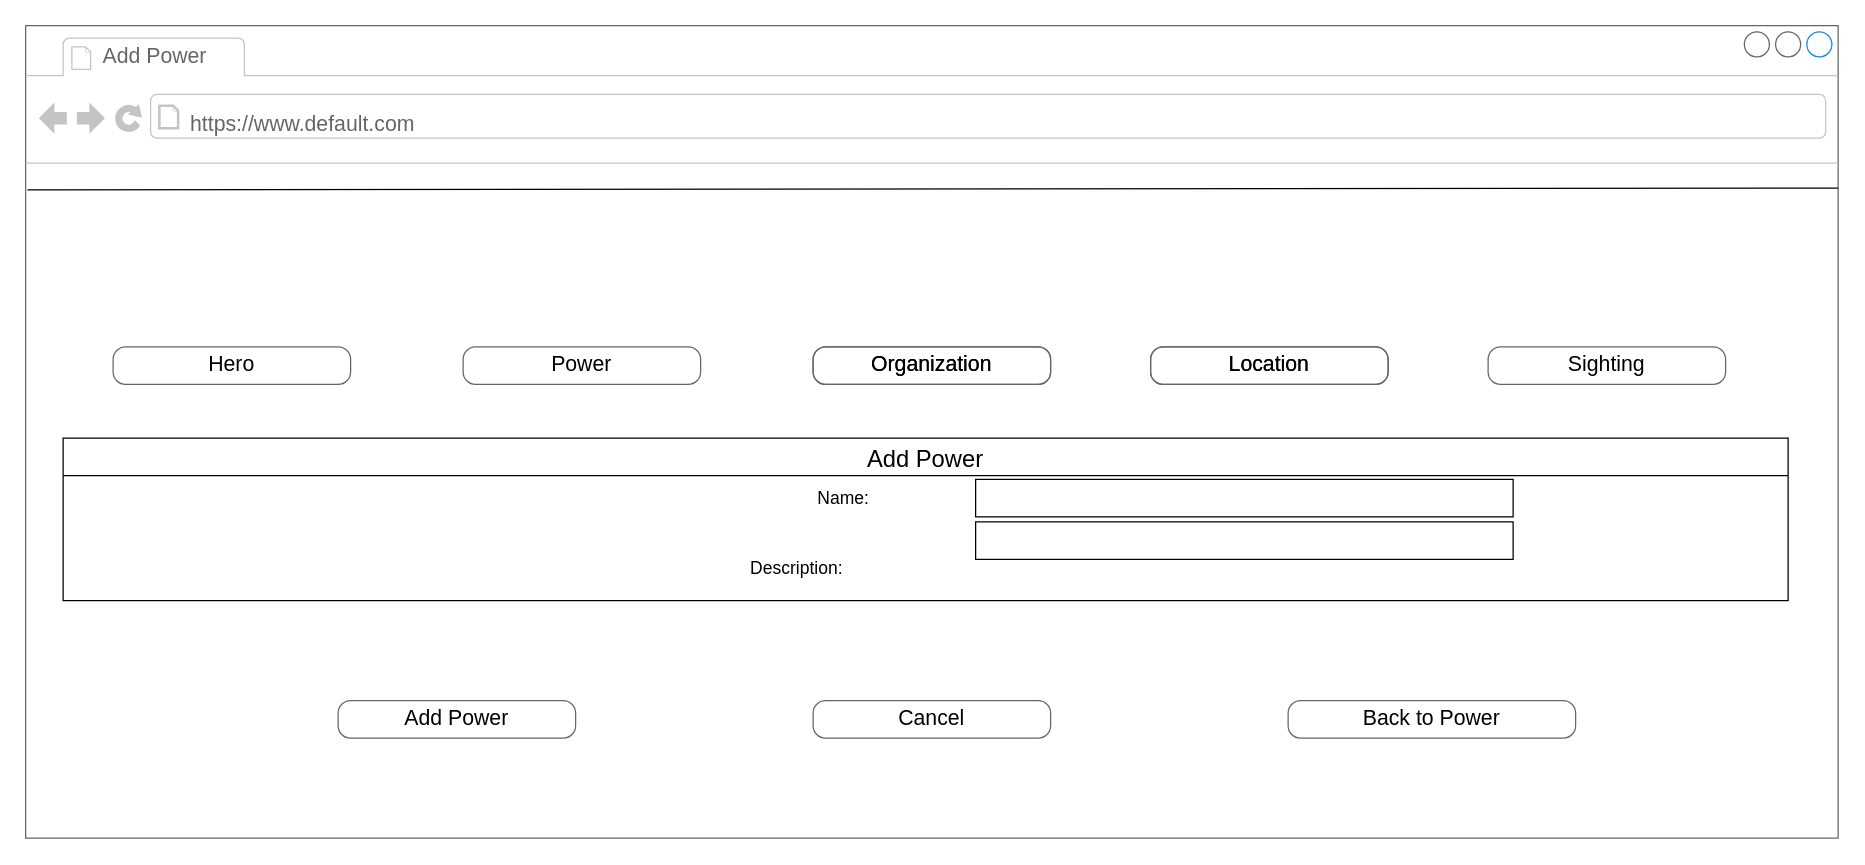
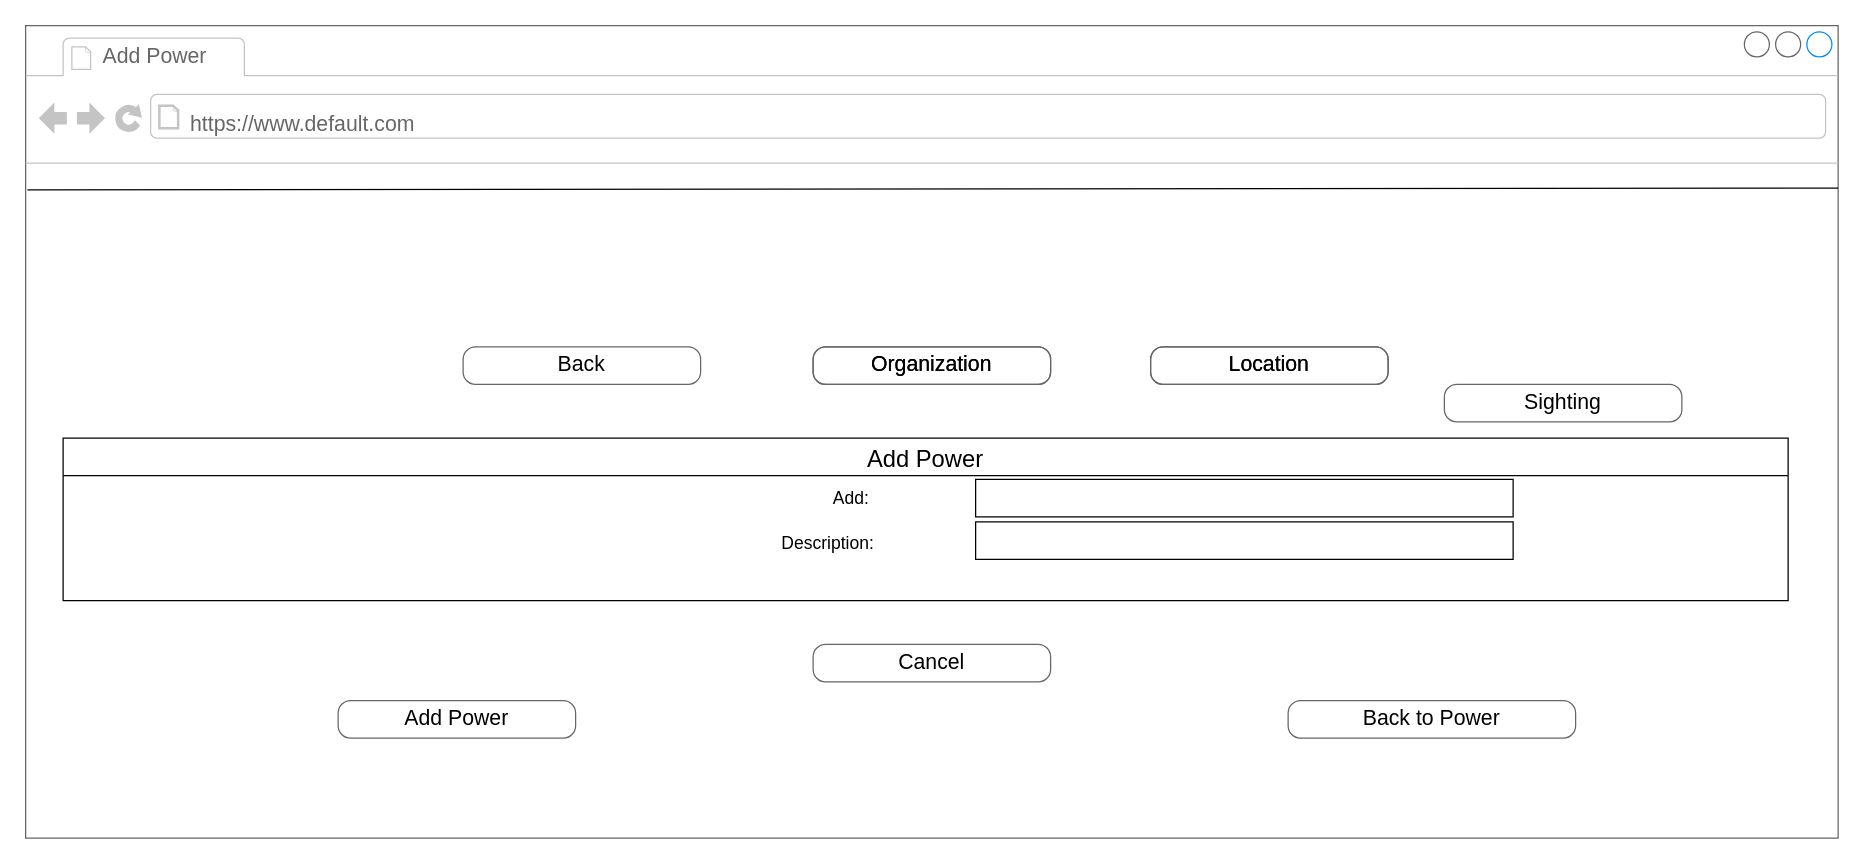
node "Hero": removed
node "Power": label "Power" -> "Back"
node "Sighting": moved (1607, 366) -> (1563, 403)
node "Name:": label "Name:" -> "Add:"
node "Description:": moved (589, 568) -> (621, 543)
node "Cancel": moved (932, 719) -> (932, 663)
